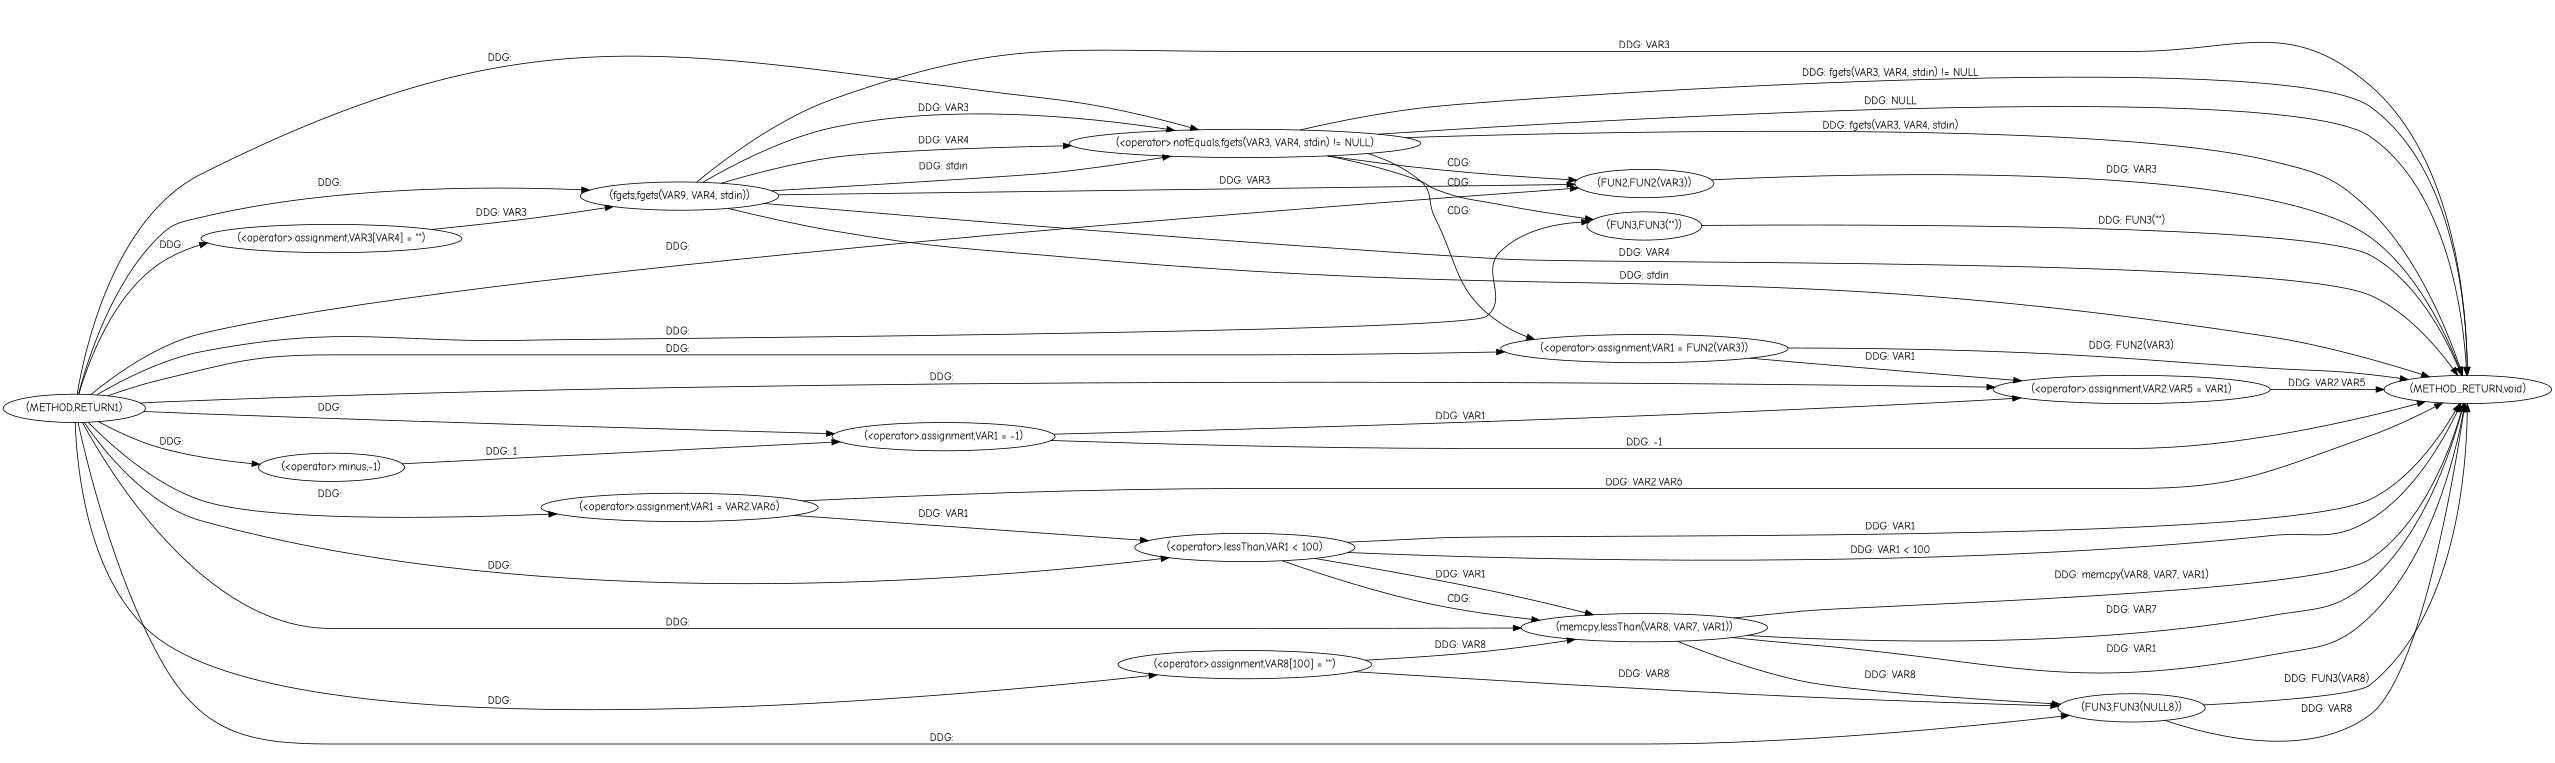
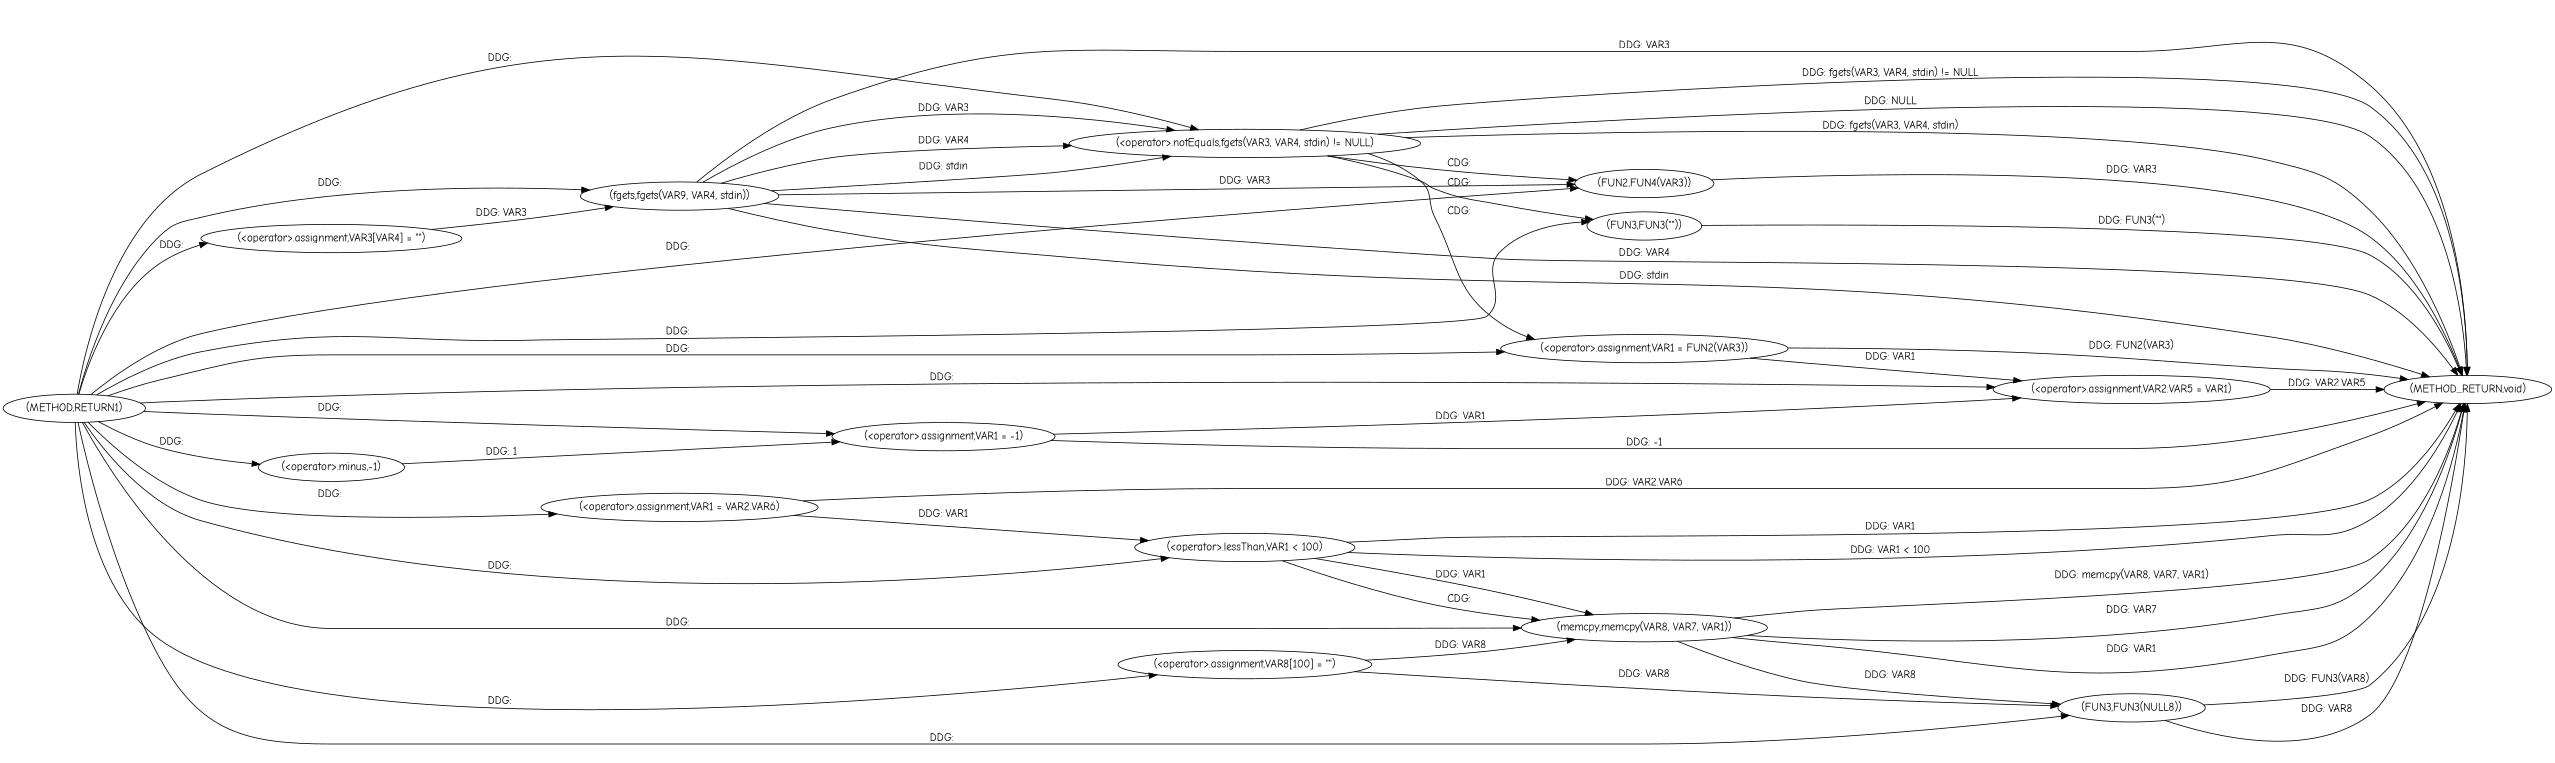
node "(FUN2,FUN2(VAR3))": label "(FUN2,FUN2(VAR3))" -> "(FUN2,FUN4(VAR3))"
node "(memcpy,lessThan(VAR8, VAR7, VAR1))": label "(memcpy,lessThan(VAR8, VAR7, VAR1))" -> "(memcpy,memcpy(VAR8, VAR7, VAR1))"
